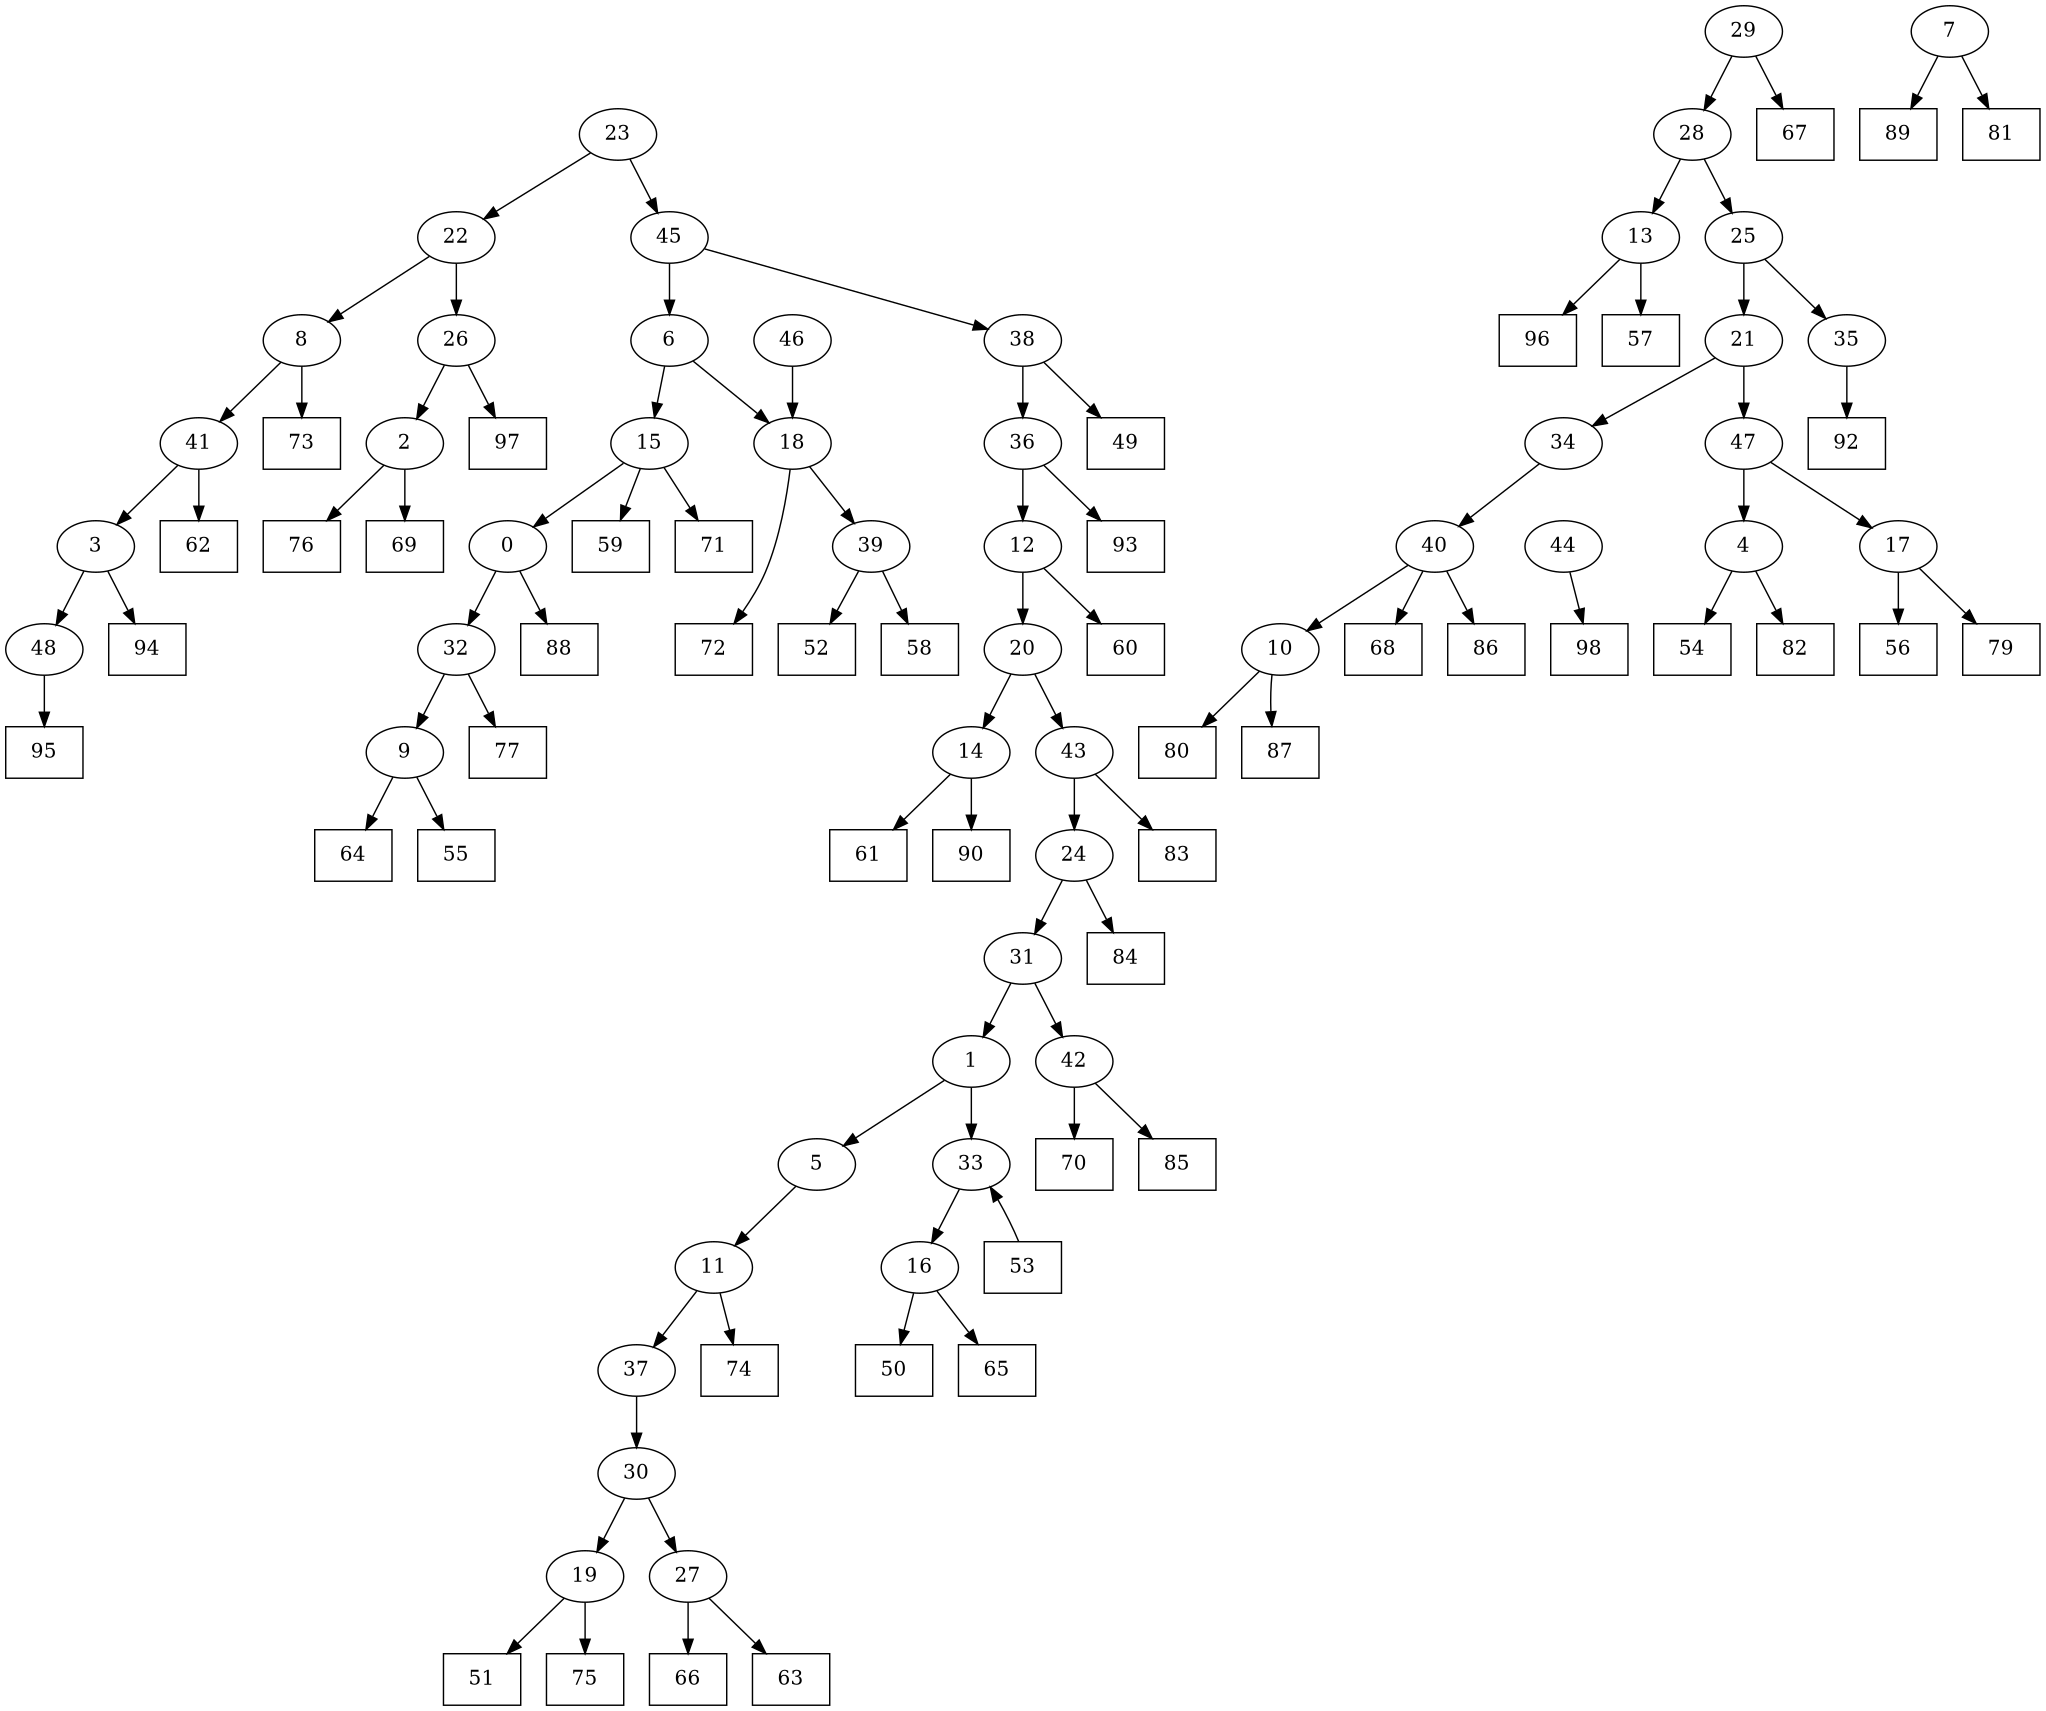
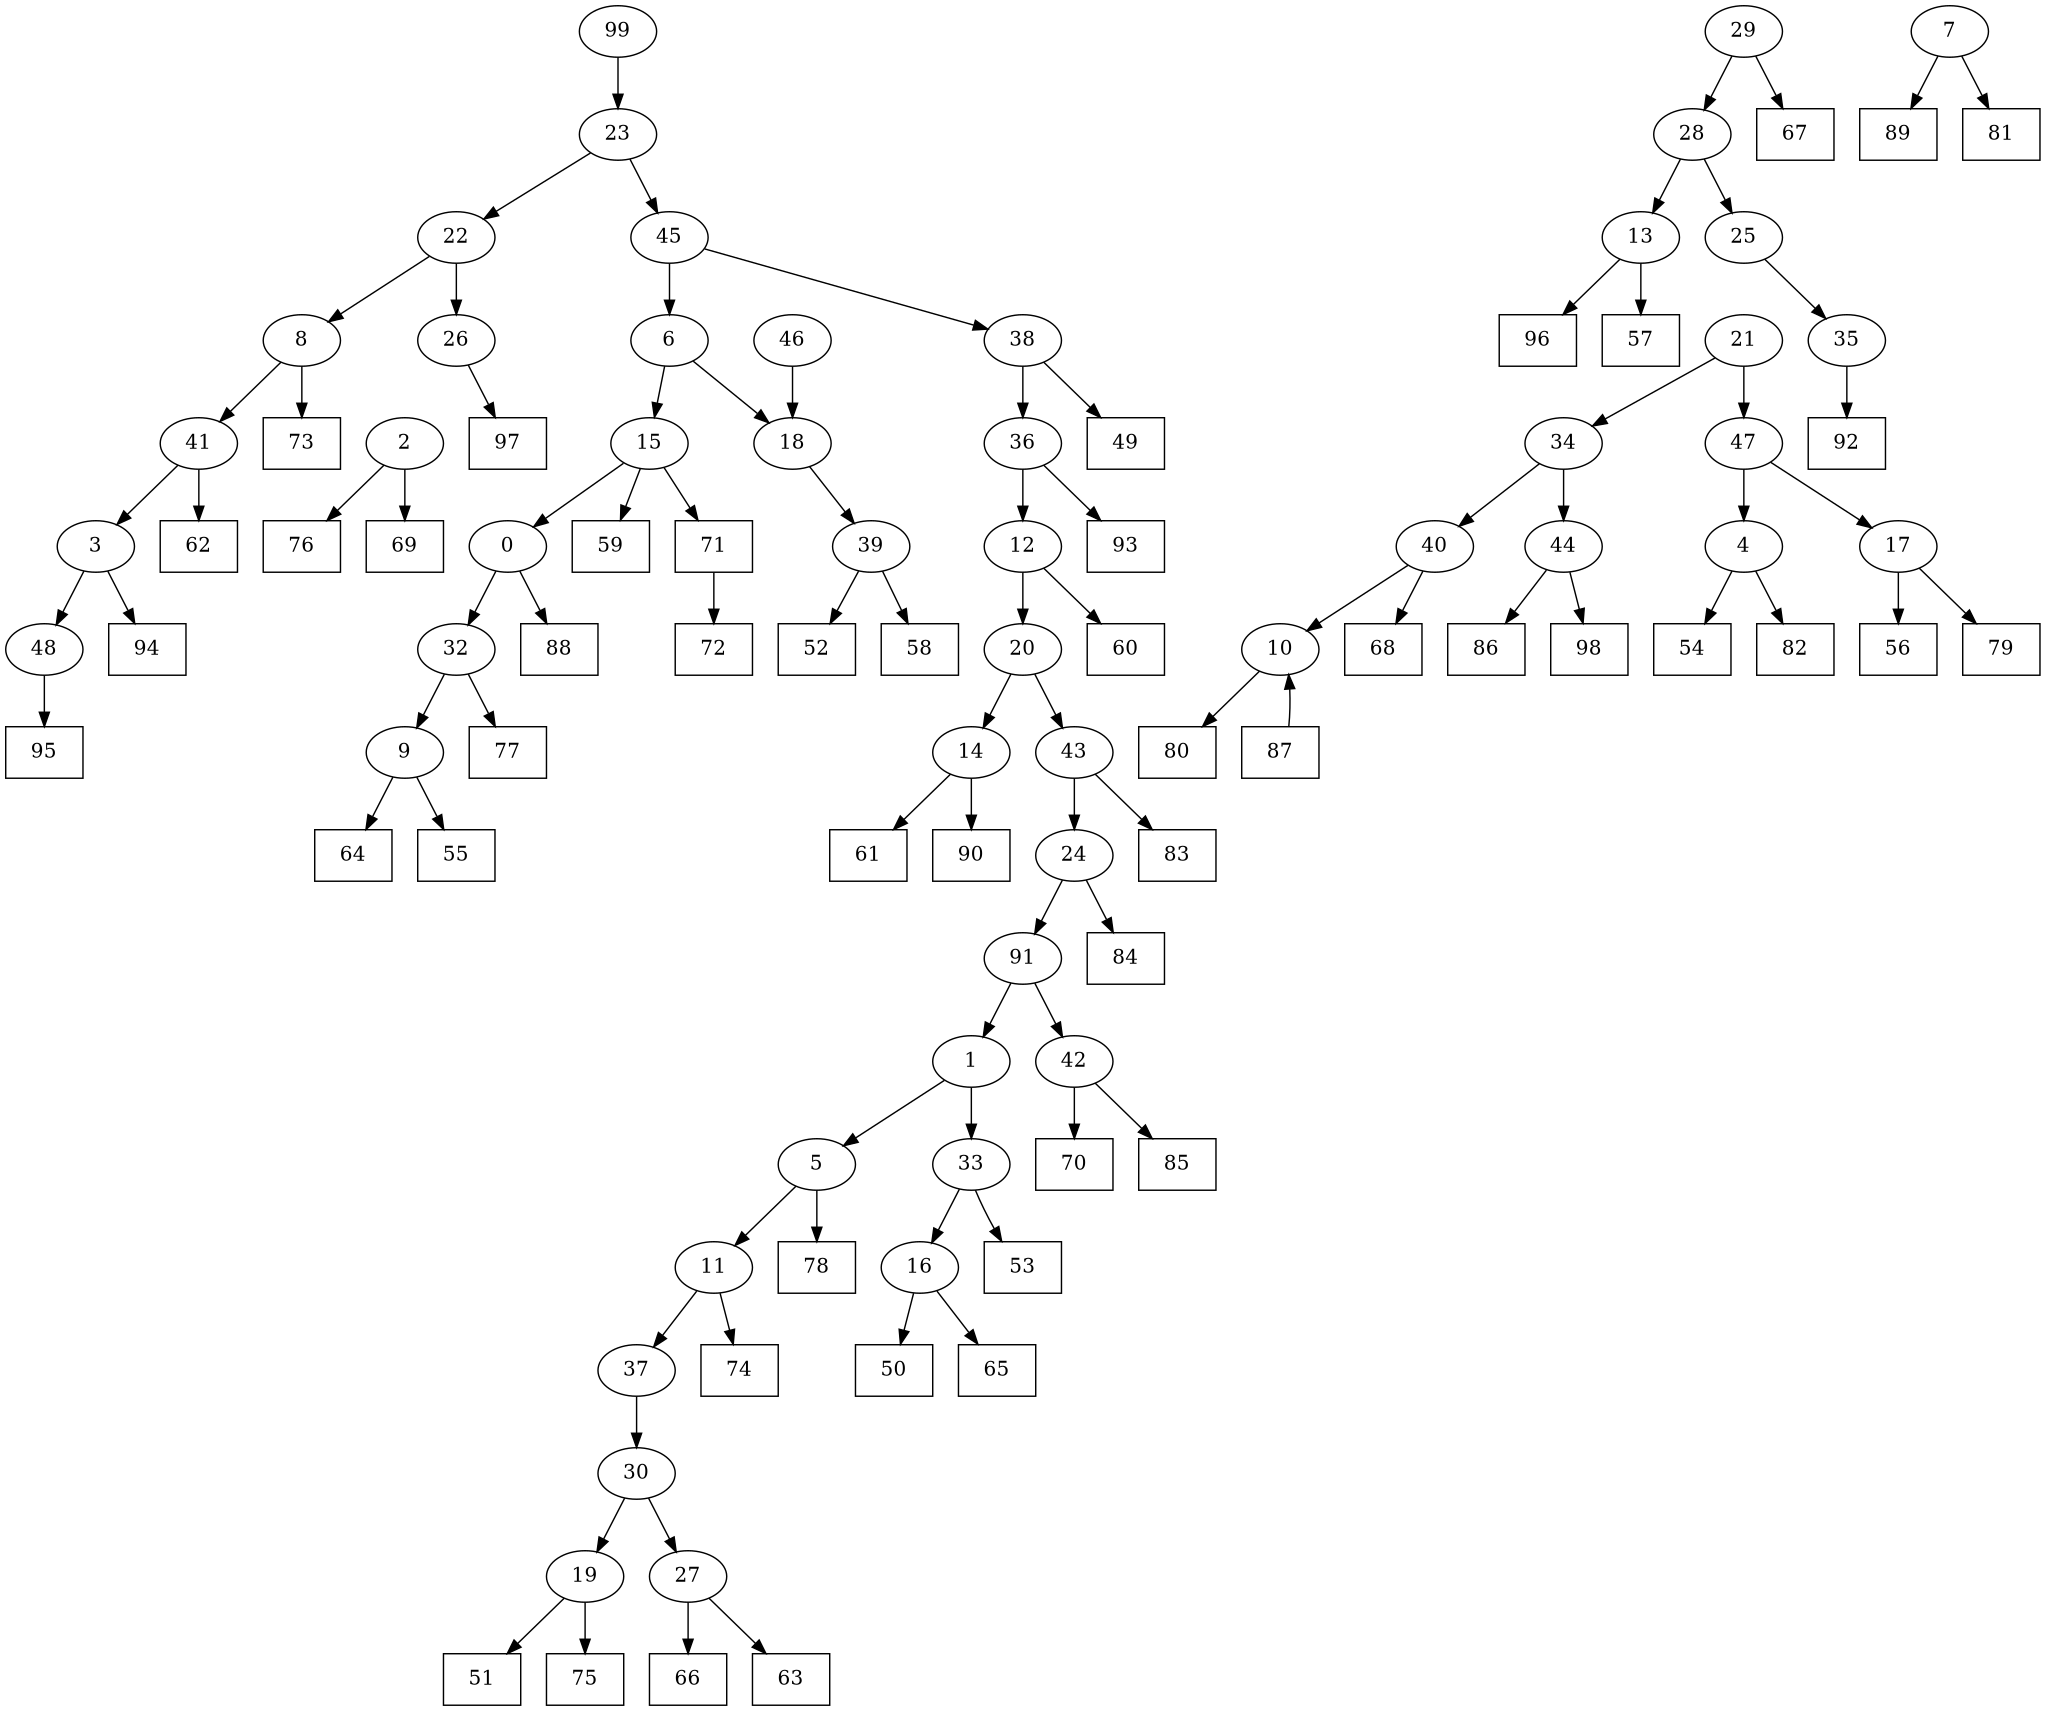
node "99": added
edge "25" -> "21": removed
edge "26" -> "2": removed
edge "34" -> "44": added
edge "18" -> "72": now "71" -> "72"
edge "40" -> "86": now "44" -> "86"
edge "10" -> "87": reversed
node "31": label "31" -> "91"
edge "53" -> "33": reversed
node "78": added
